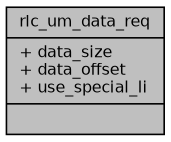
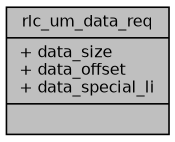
node "rlc_um_data_req": text "+ use_special_li" -> "+ data_special_li"
